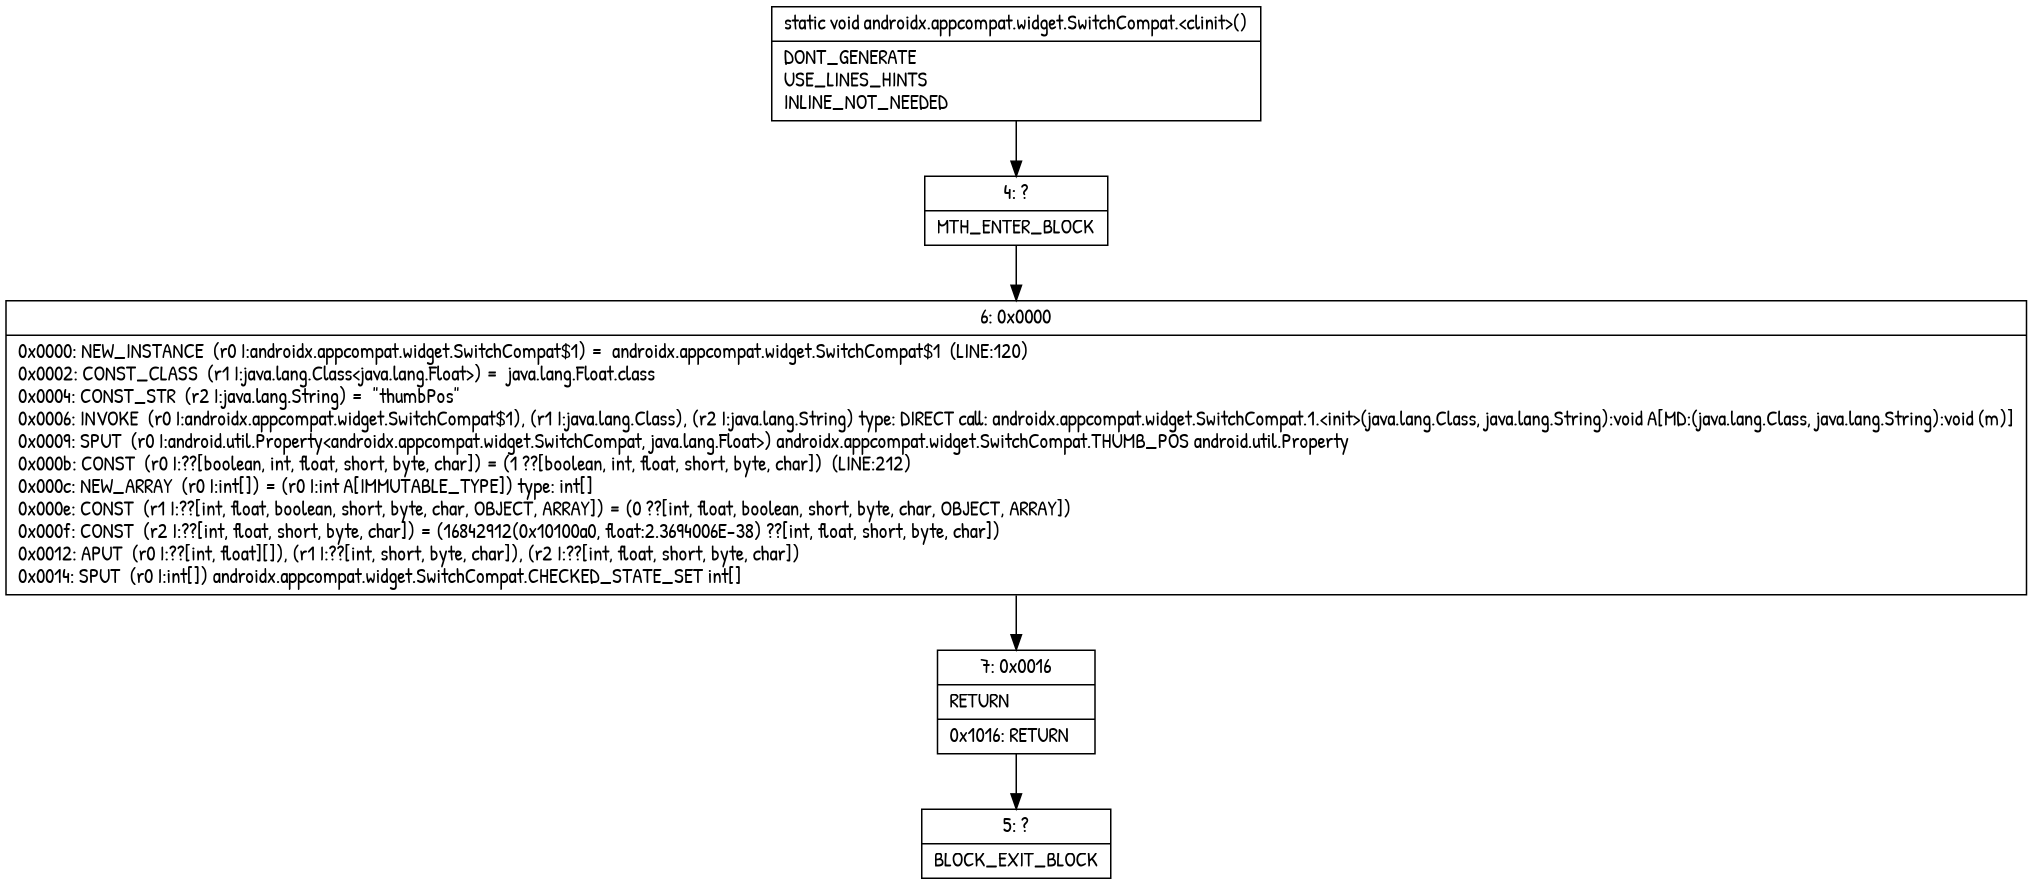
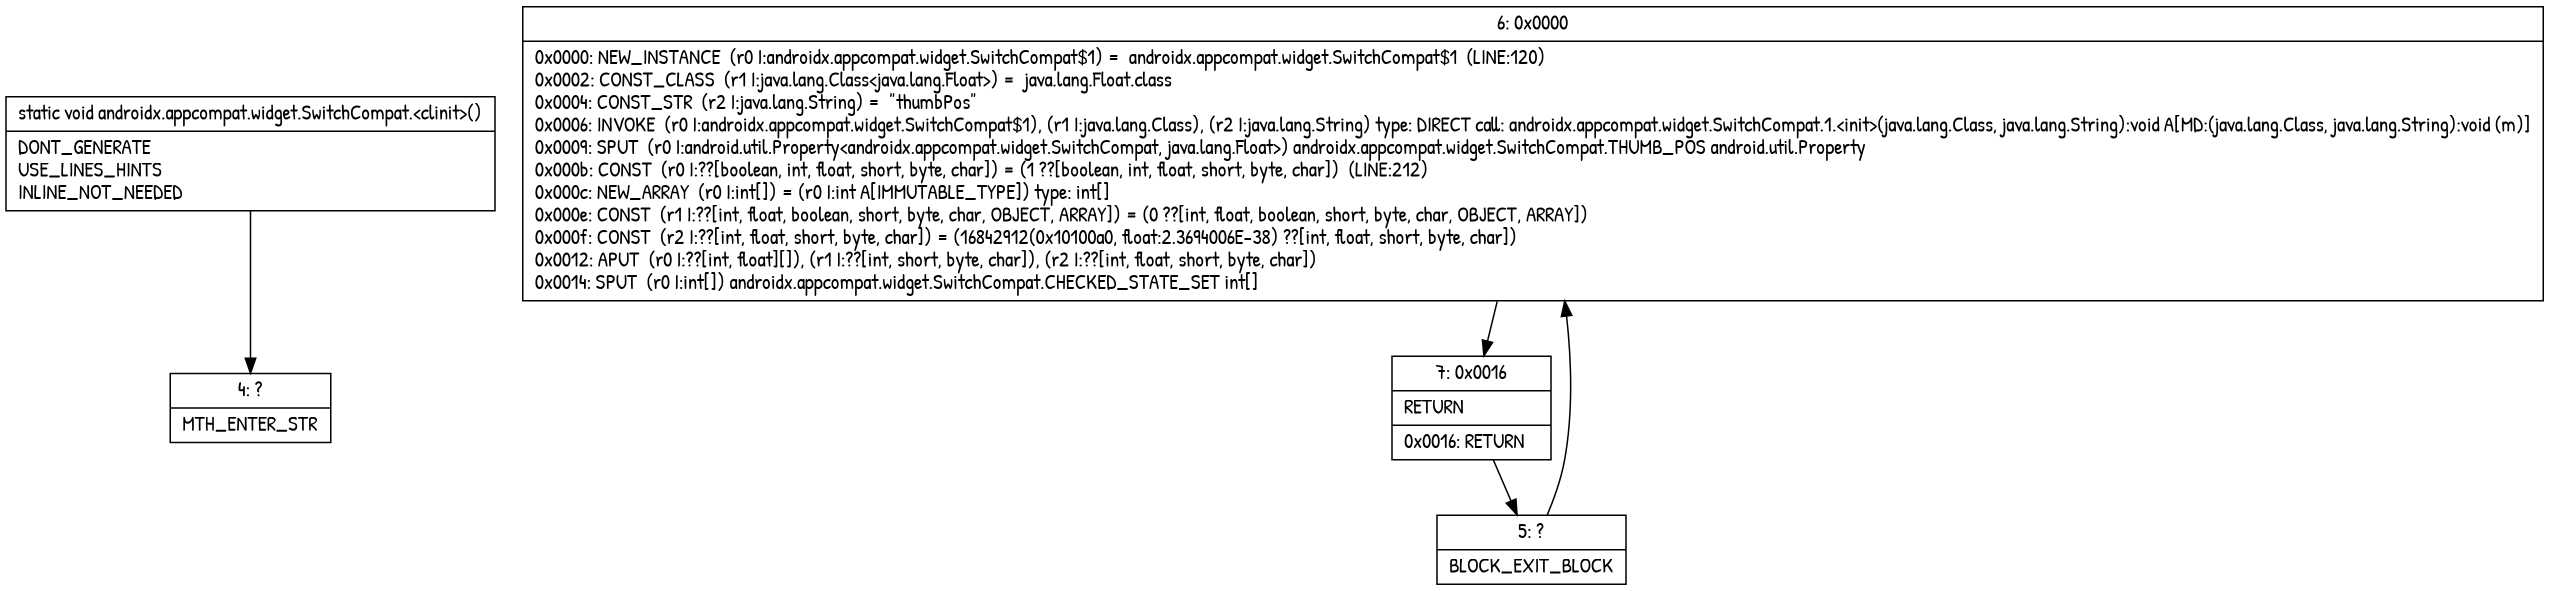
node "4: ?": text "MTH_ENTER_BLOCK" -> "MTH_ENTER_STR"
edge "4: ?" -> "6: 0x0000": now "5: ?" -> "6: 0x0000"
node "7: 0x0016": text "0x1016: RETURN" -> "0x0016: RETURN"
